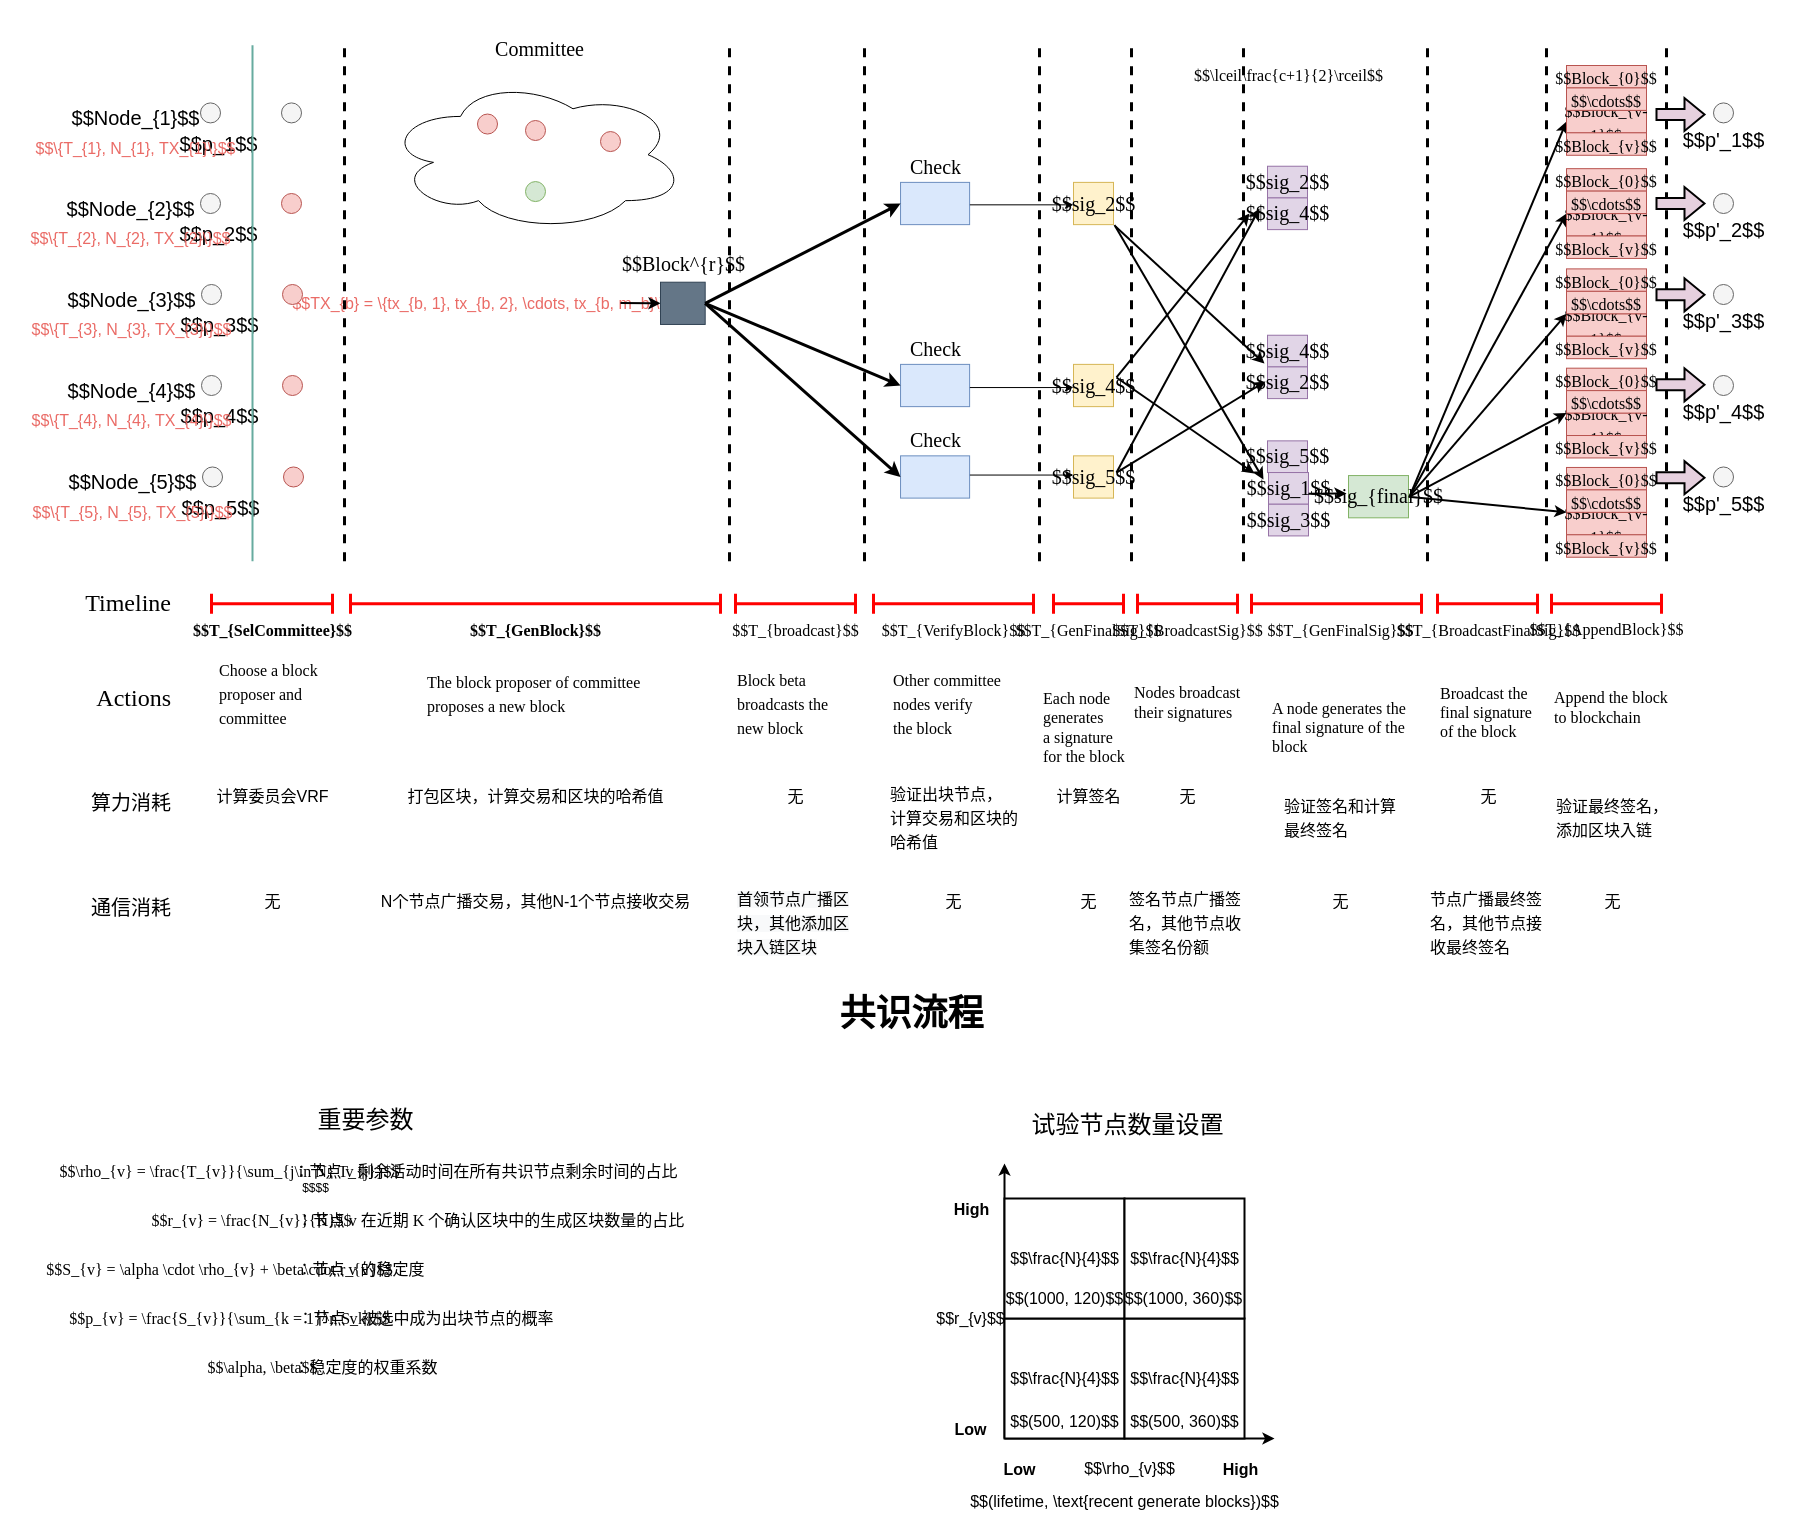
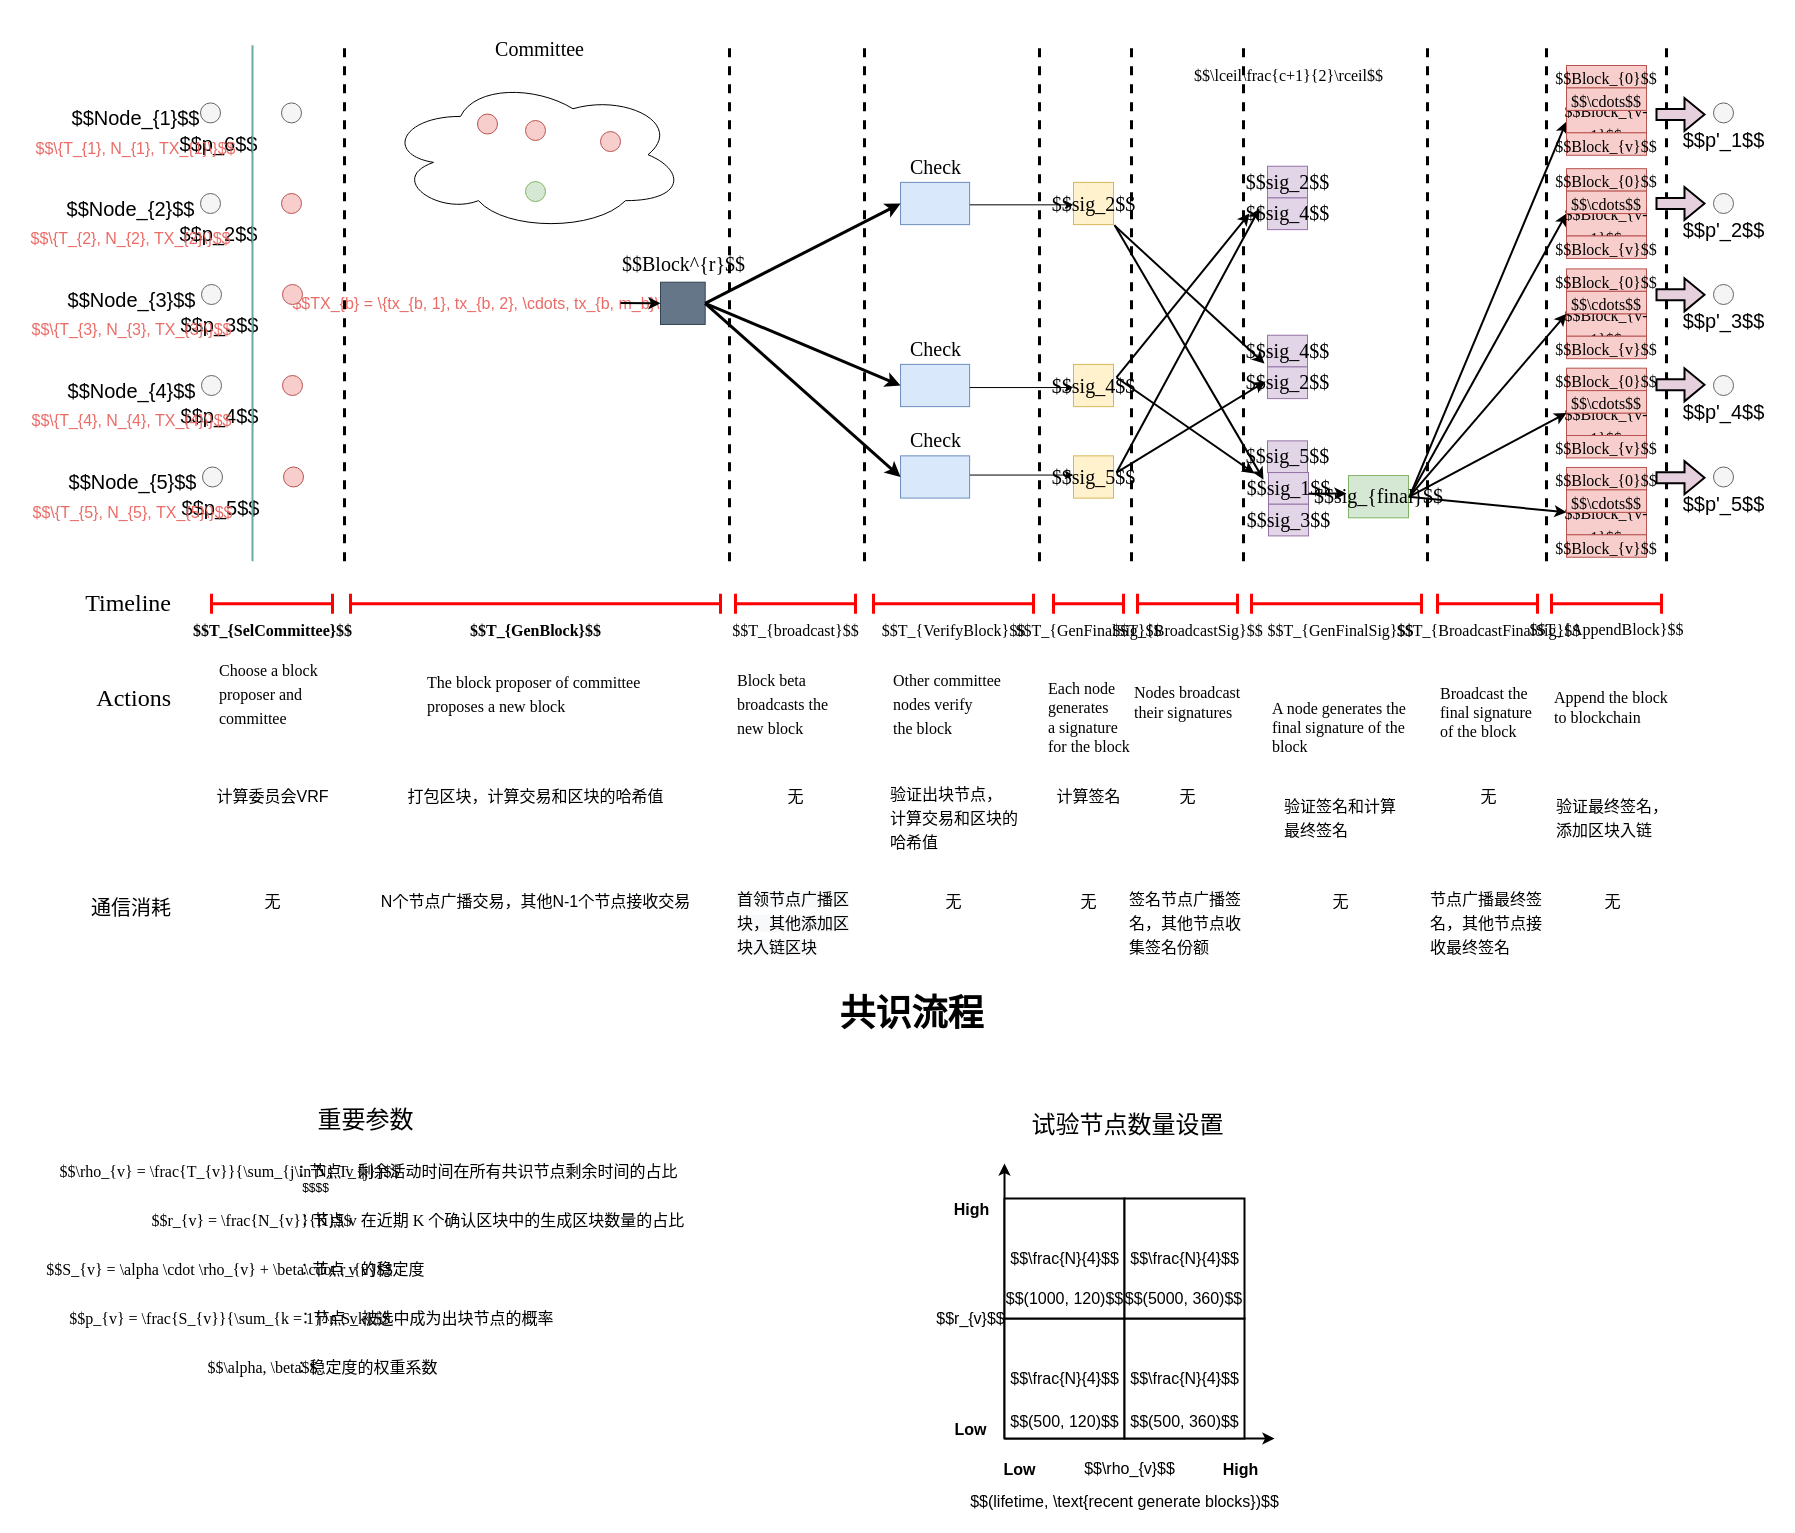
node "$$p_1$$": label "$$p_1$$" -> "$$p_6$$"
node "Each node generates a signature for the block": moved (1084, 727) -> (1089, 717)
node "算力消耗": removed
node "$$(1000, 360)$$": label "$$(1000, 360)$$" -> "$$(5000, 360)$$"
